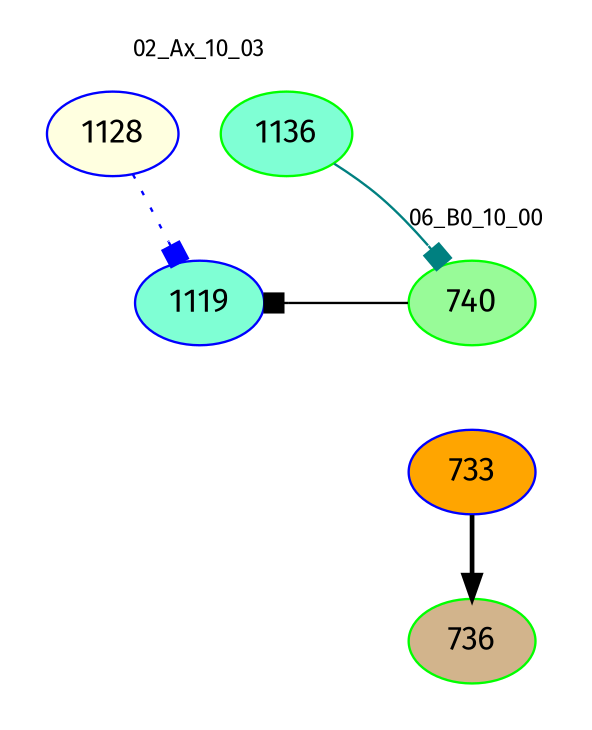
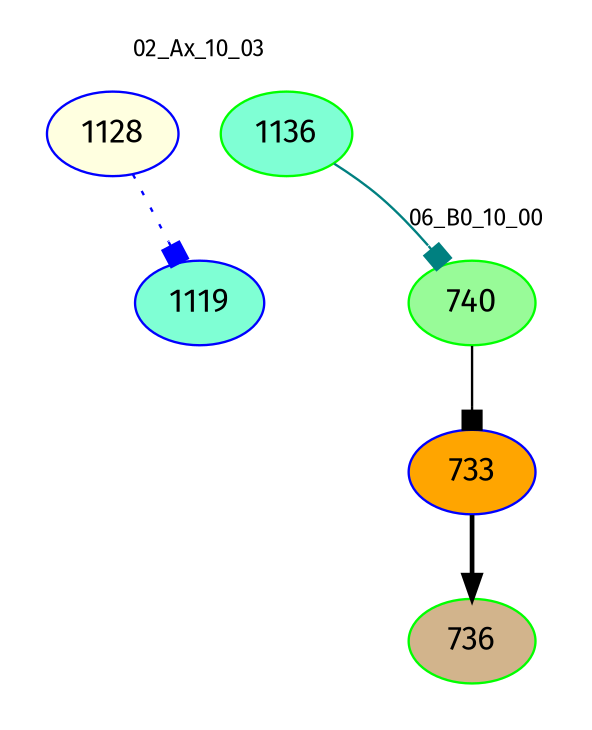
edge "740" -> "1119": now "740" -> "733"
